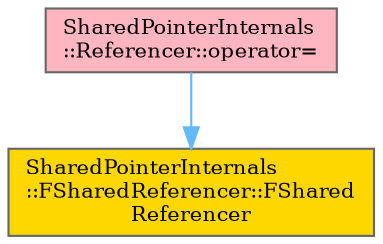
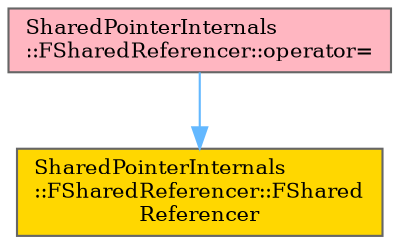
node "SharedPointerInternals ::Referencer::operator=": label "SharedPointerInternals ::Referencer::operator=" -> "SharedPointerInternals ::FSharedReferencer::operator="
